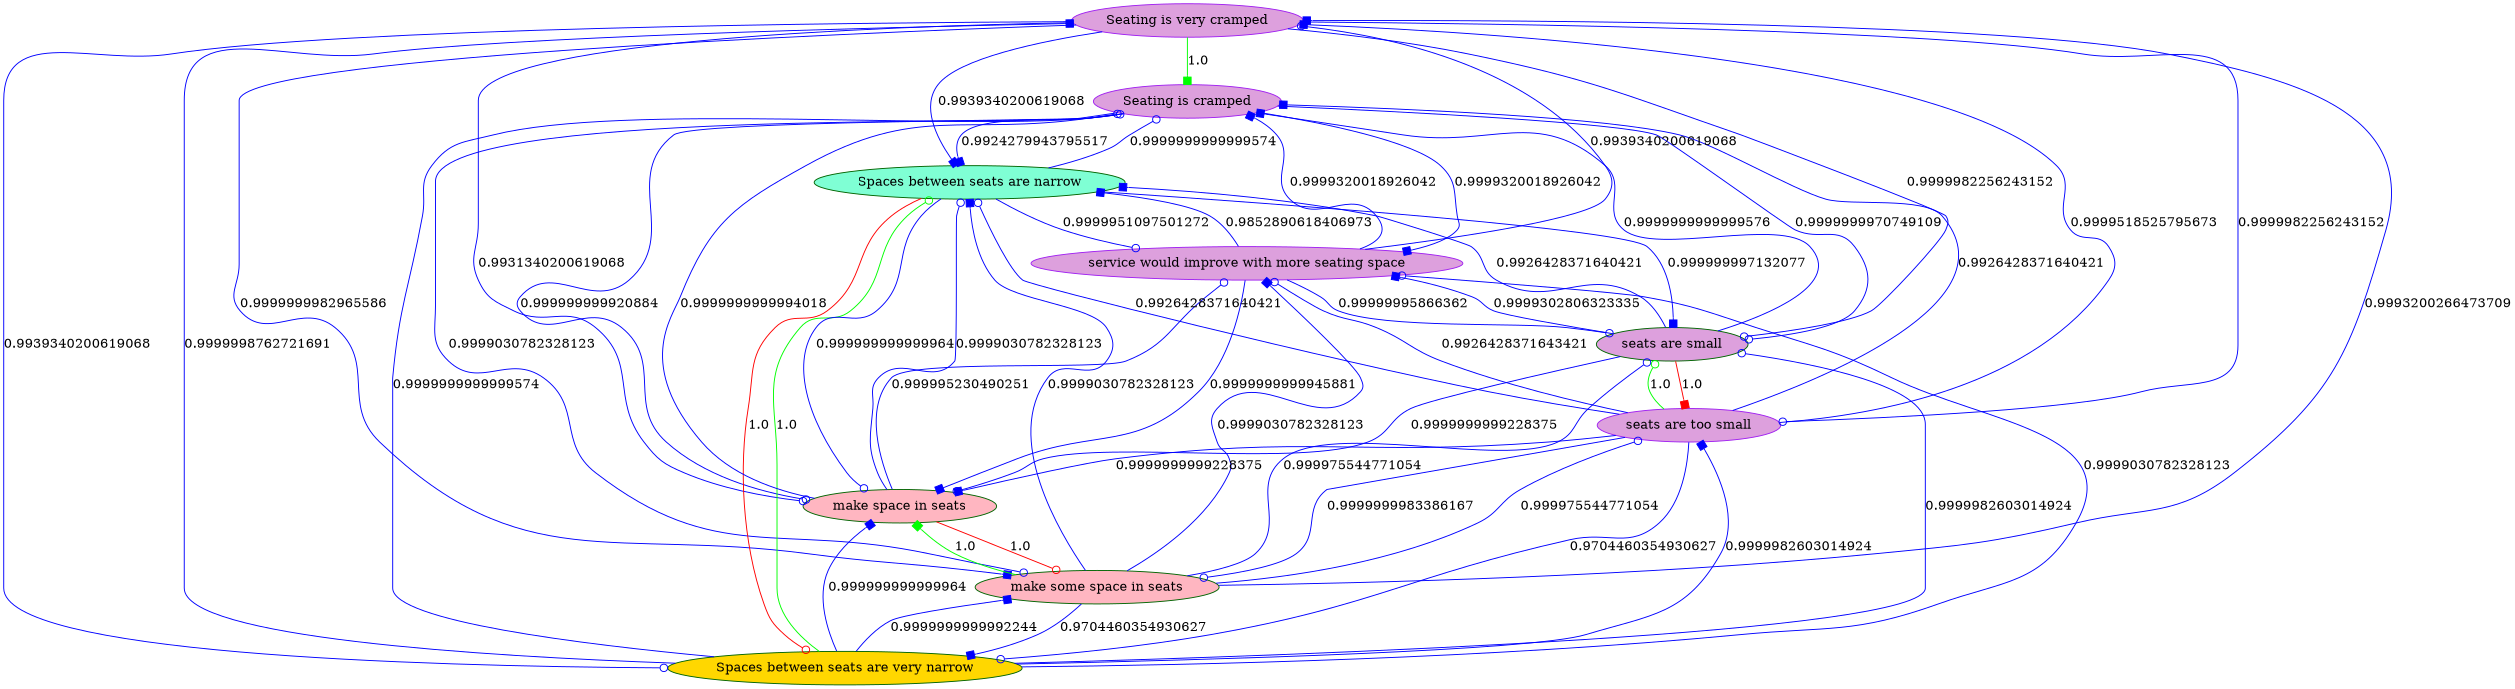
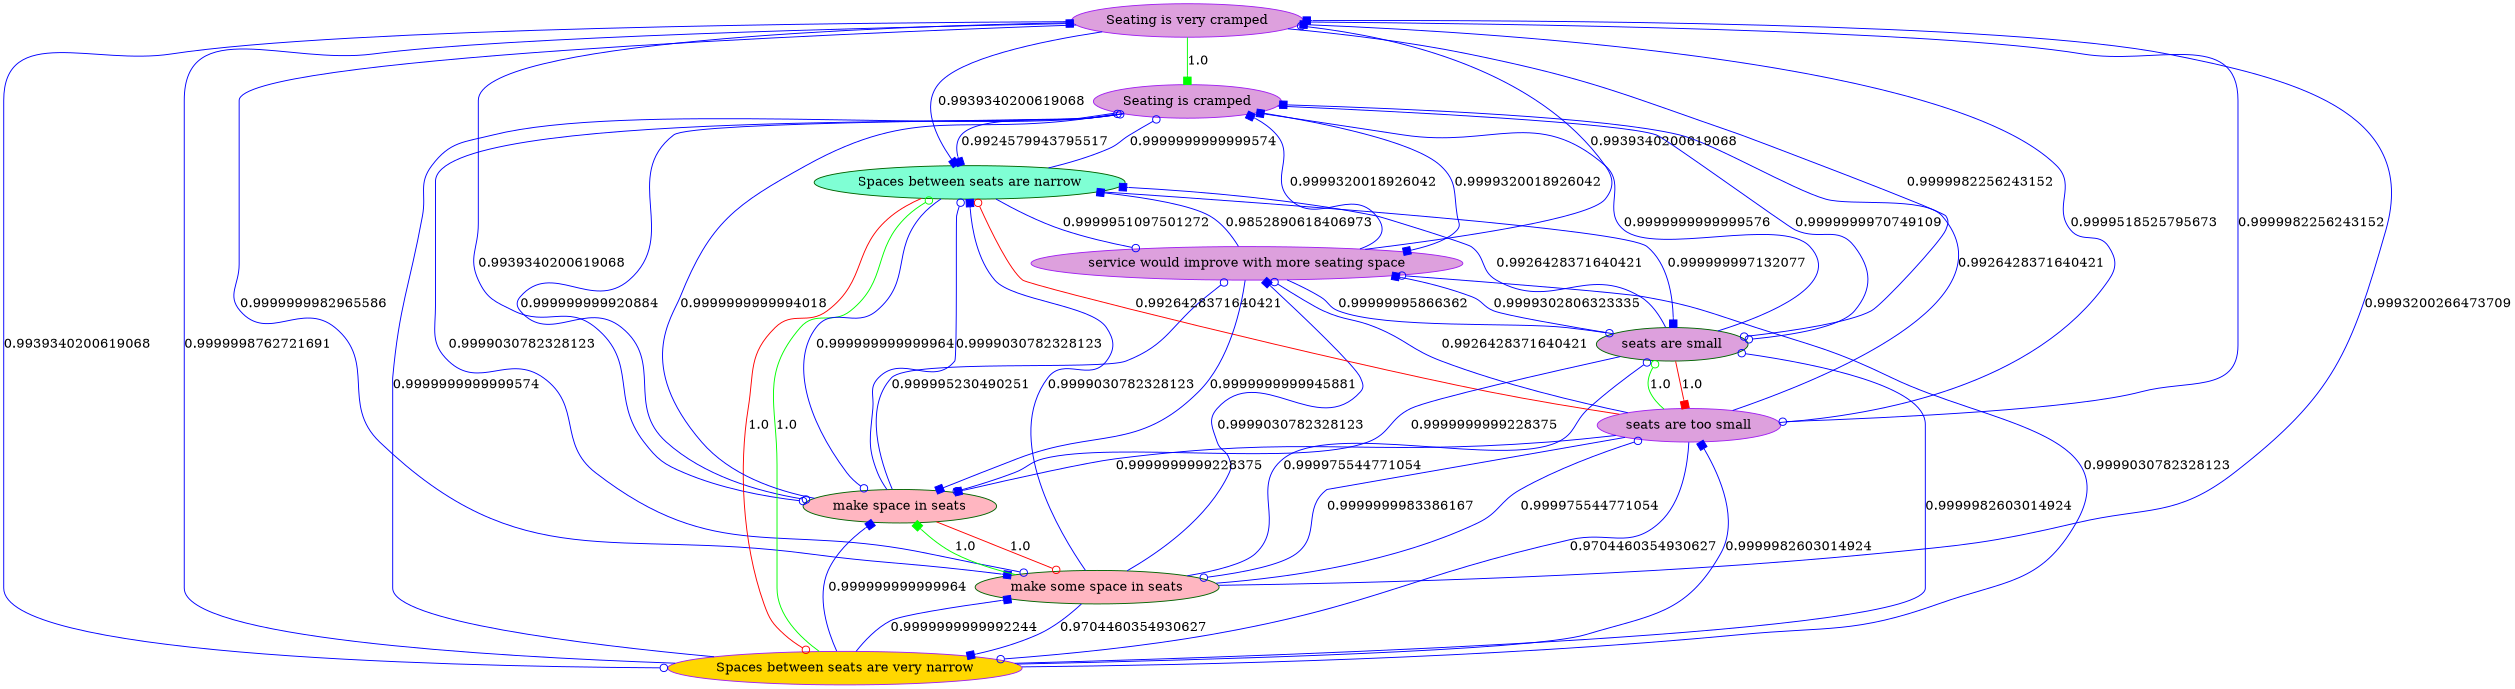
edge "Seating is cramped" -> "Spaces between seats are narrow": label "0.9924279943795517" -> "0.9924579943795517"
edge "Seating is very cramped" -> "make space in seats": label "0.9931340200619068" -> "0.9939340200619068"
edge "seats are too small" -> "service would improve with more seating space": label "0.9926428371643421" -> "0.9926428371640421"
edge "seats are too small" -> "Spaces between seats are narrow": color blue -> red
node "Spaces between seats are very narrow": color darkgreen -> purple
